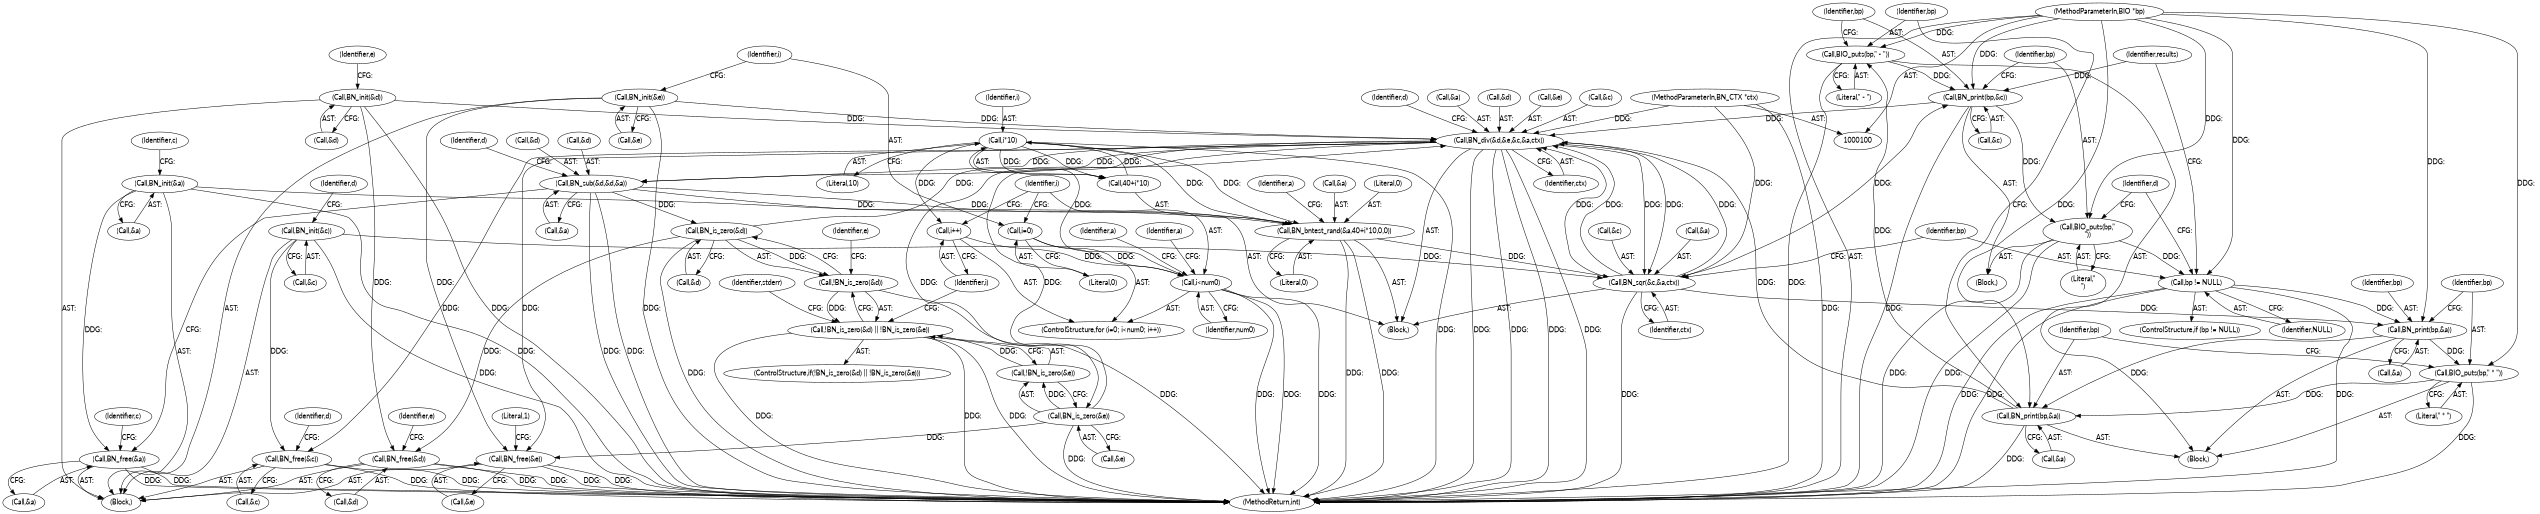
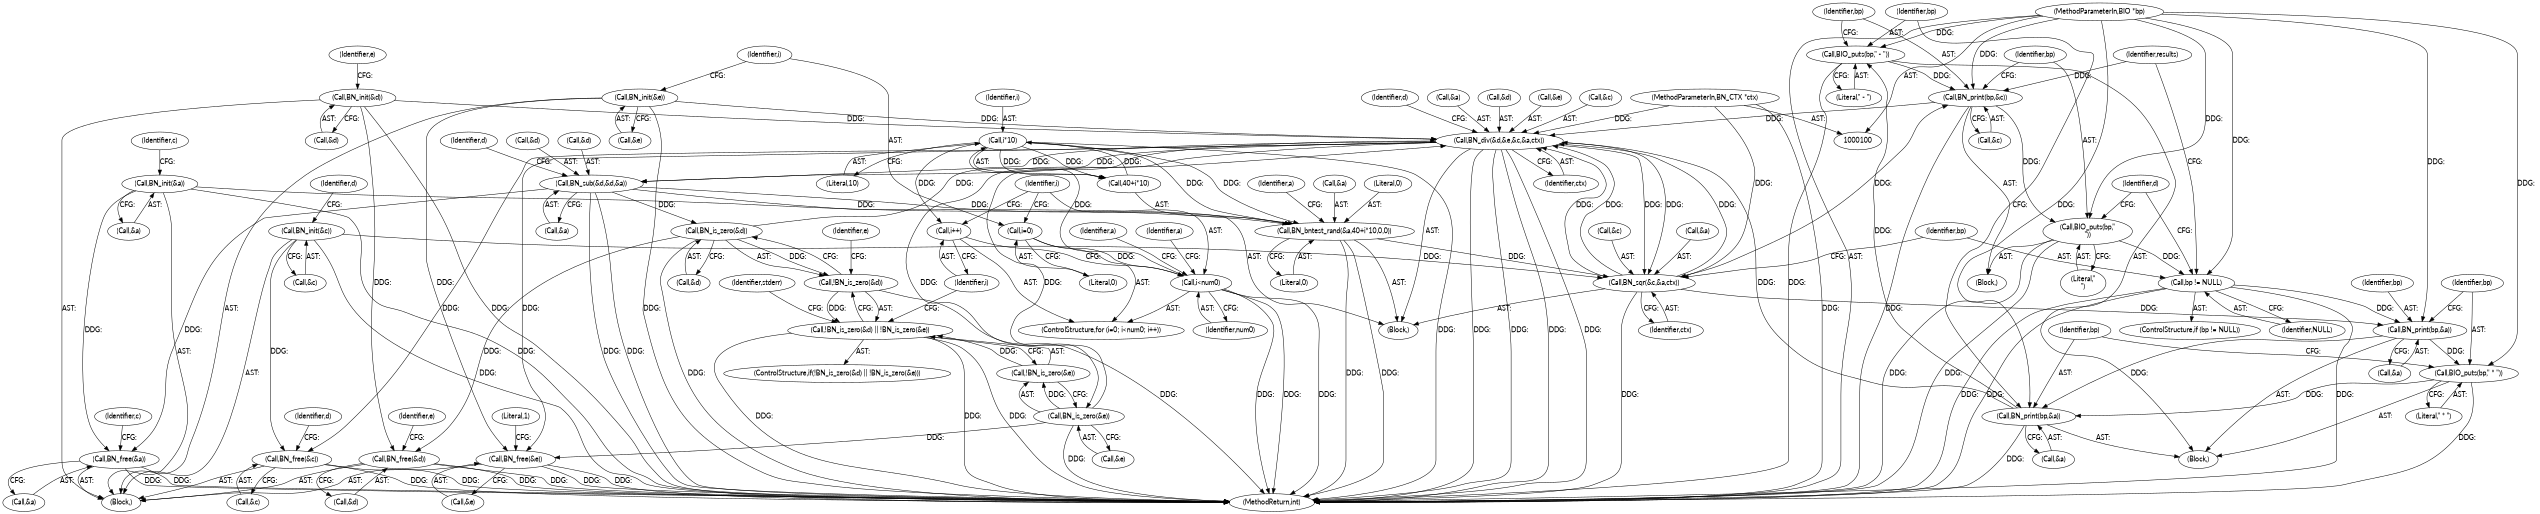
edge "(Call,i++)" -> "(Call,i<num0)": label "DDG: " -> "CFG: "
edge "(Call,BN_sub(&d,&d,&a))" -> "(Call,BN_free(&a))": label "CFG: " -> "DDG: "
